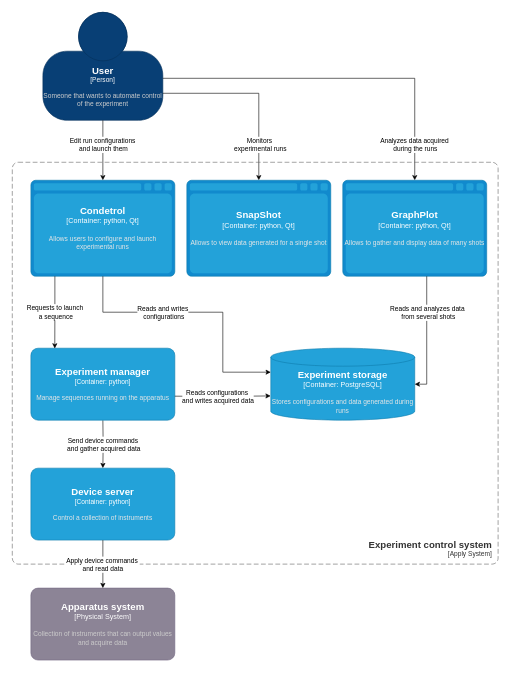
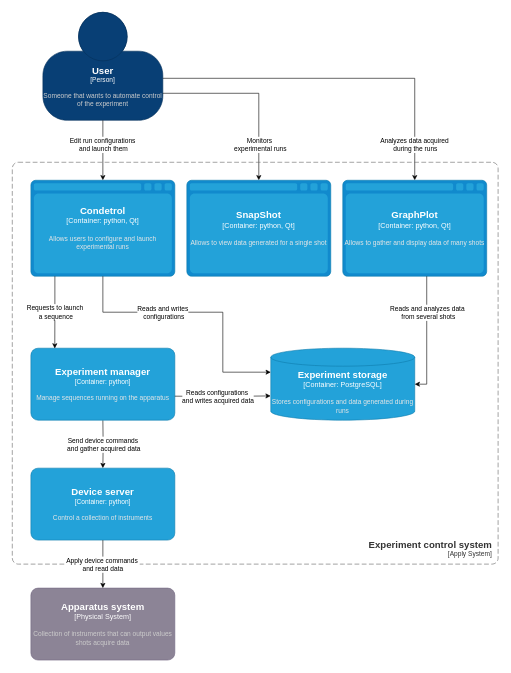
node "Apparatus system [Physical System] Collection of instruments that can output values and acquire data": label "Apparatus system [Physical System] Collection of instruments that can output values and acquire data" -> "Apparatus system [Physical System] Collection of instruments that can output values shots acquire data"
